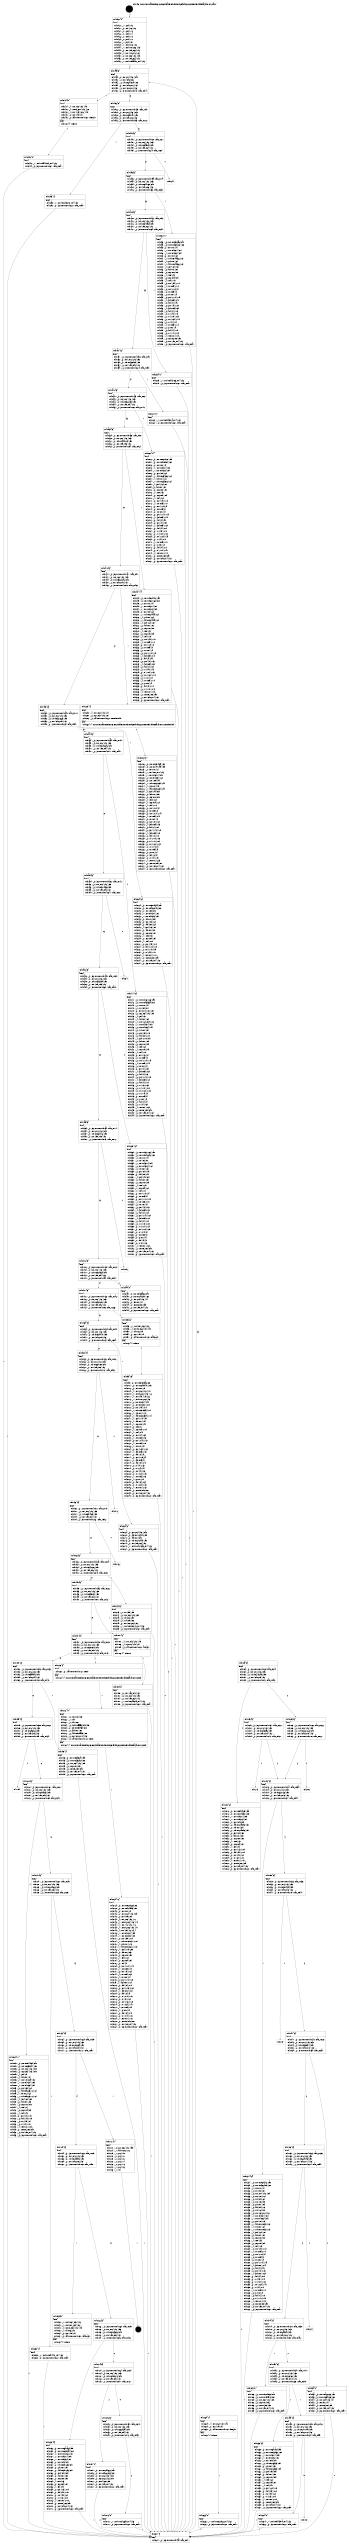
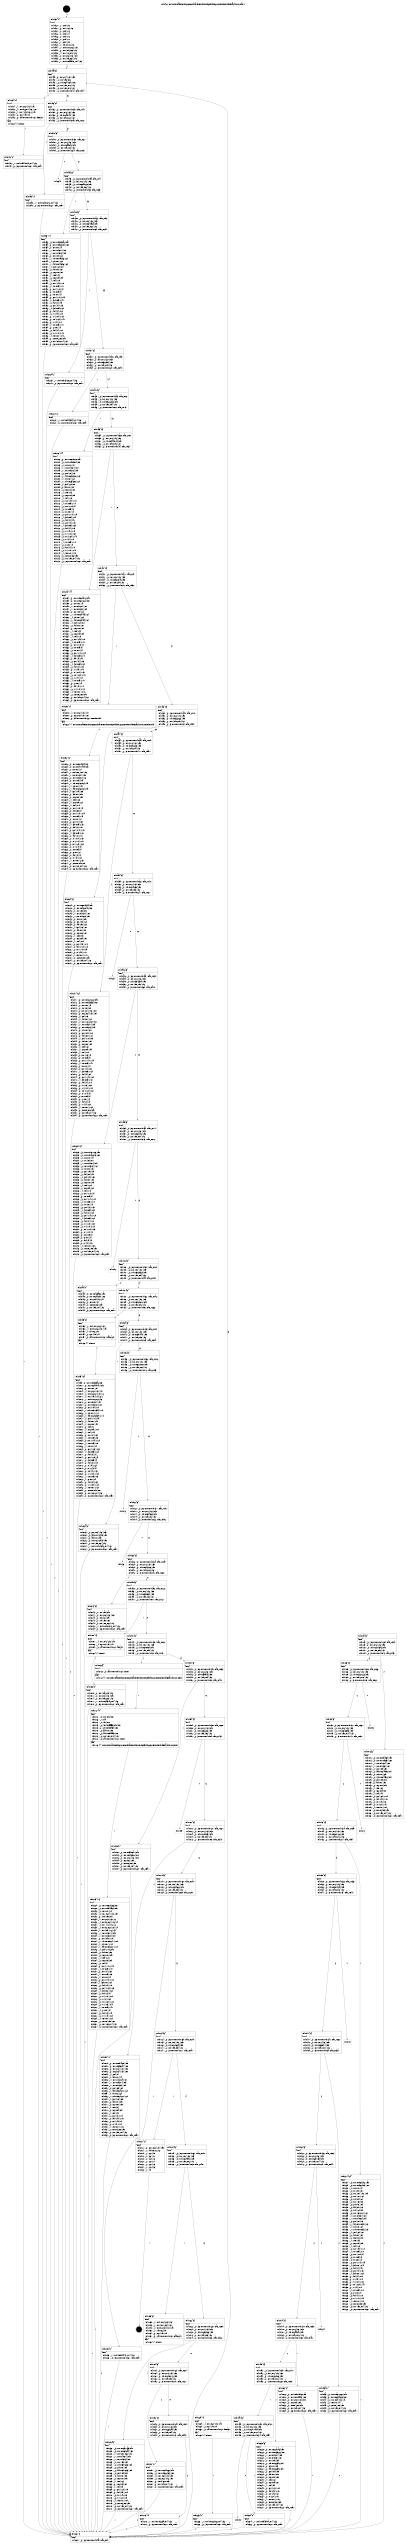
edge "0x401ce3 [25]" -> "0x401d15 [25]": now "0x401ce3 [25]" -> "0x401cfc [25]"
